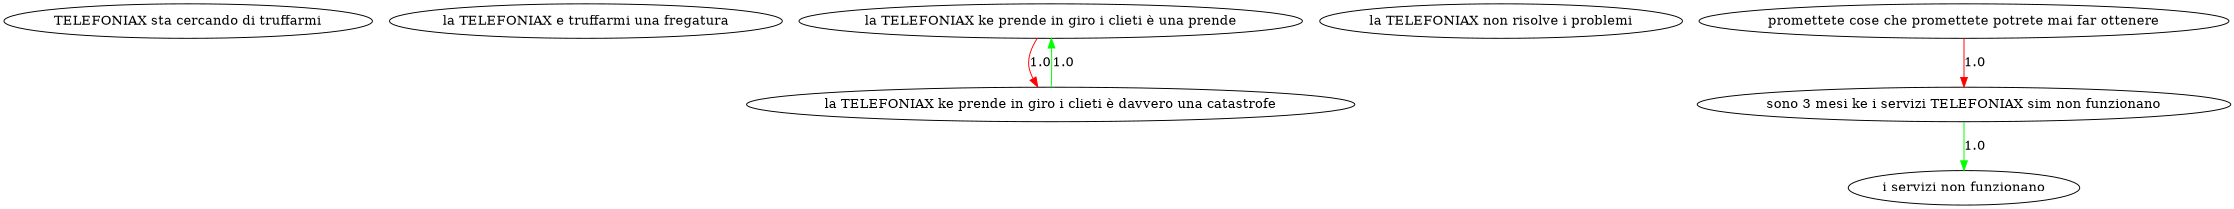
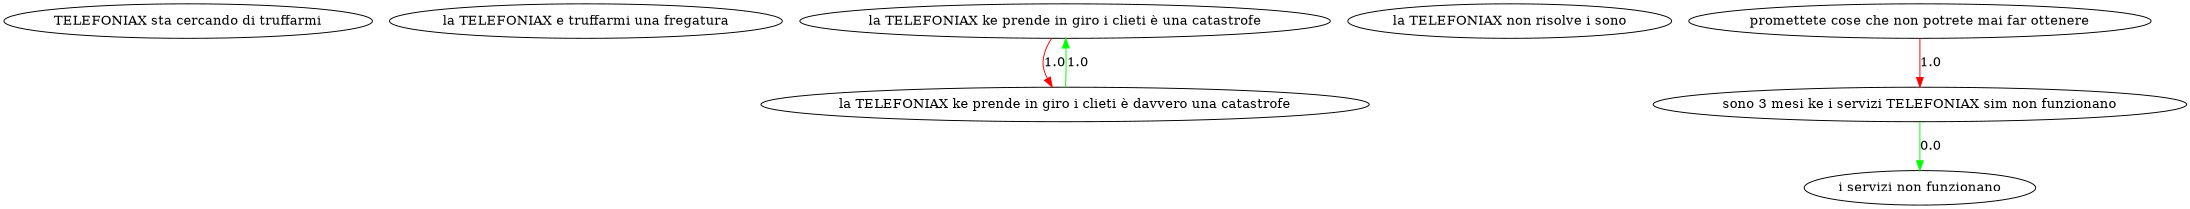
node "la TELEFONIAX ke prende in giro i clieti è una prende": label "la TELEFONIAX ke prende in giro i clieti è una prende" -> "la TELEFONIAX ke prende in giro i clieti è una catastrofe"
node "la TELEFONIAX non risolve i problemi": label "la TELEFONIAX non risolve i problemi" -> "la TELEFONIAX non risolve i sono"
node "promettete cose che promettete potrete mai far ottenere": label "promettete cose che promettete potrete mai far ottenere" -> "promettete cose che non potrete mai far ottenere"
edge "sono 3 mesi ke i servizi TELEFONIAX sim non funzionano" -> "i servizi non funzionano": label "1.0" -> "0.0"
